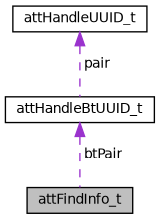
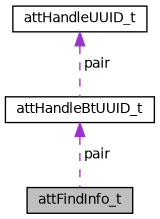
edge "attFindInfo_t" -> "attHandleBtUUID_t": label " btPair" -> " pair"
